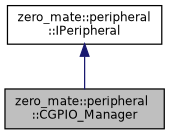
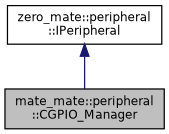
node "zero_mate::peripheral ::CGPIO_Manager": label "zero_mate::peripheral ::CGPIO_Manager" -> "mate_mate::peripheral ::CGPIO_Manager"
